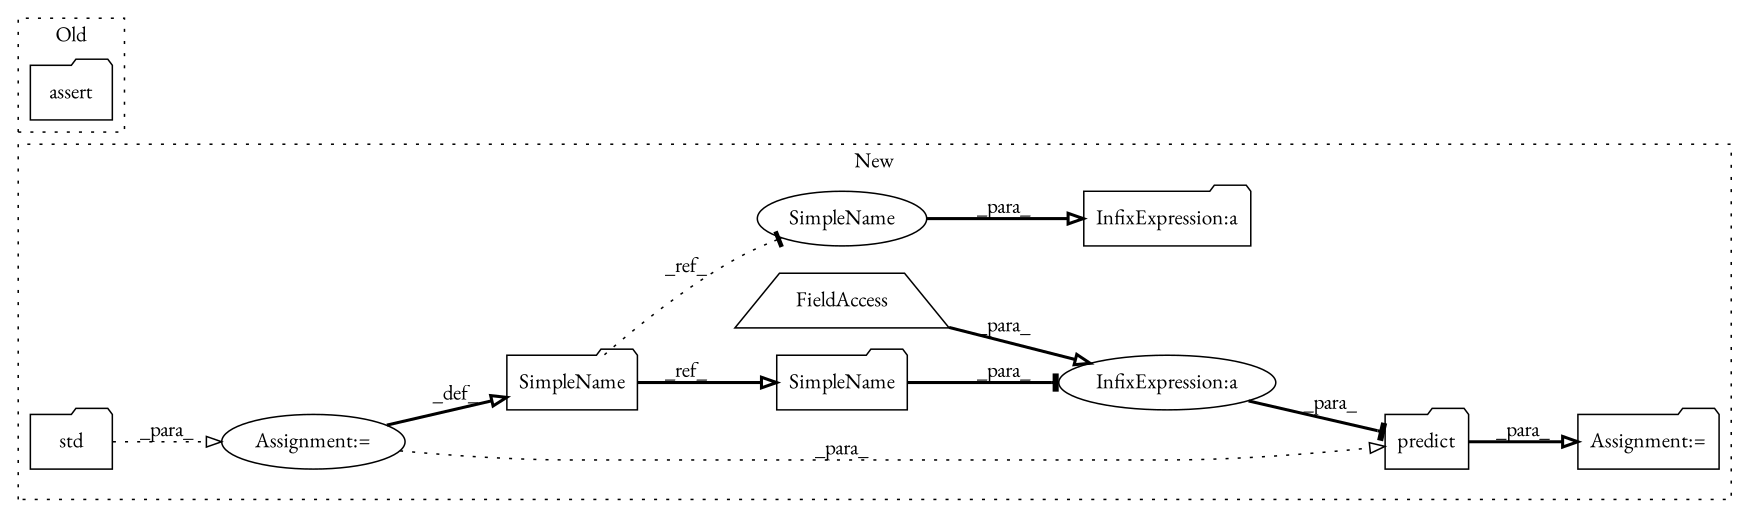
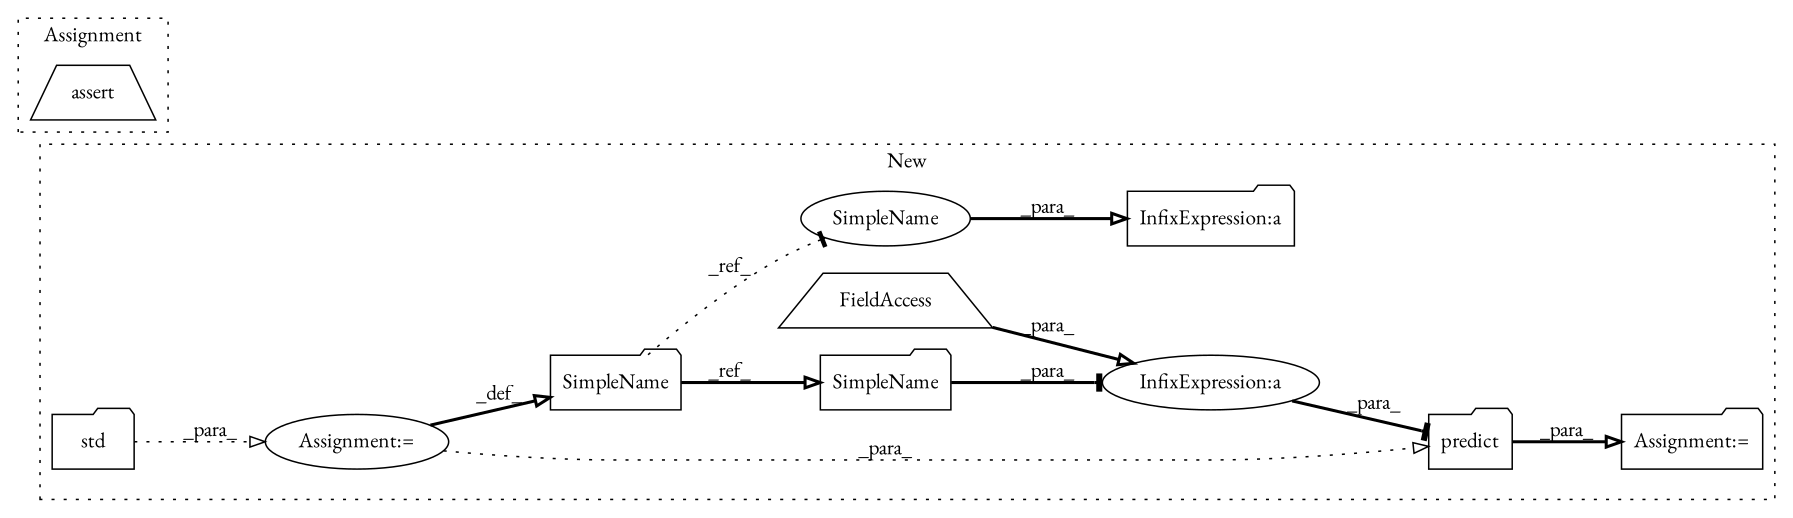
cluster "Old": label "Old" -> "Assignment"
node "assert": shape folder -> trapezium
